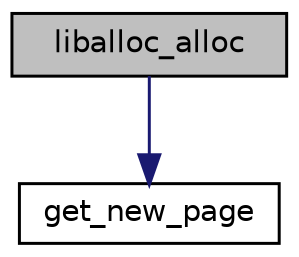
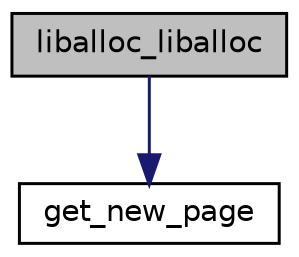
node "liballoc_alloc": label "liballoc_alloc" -> "liballoc_liballoc"
